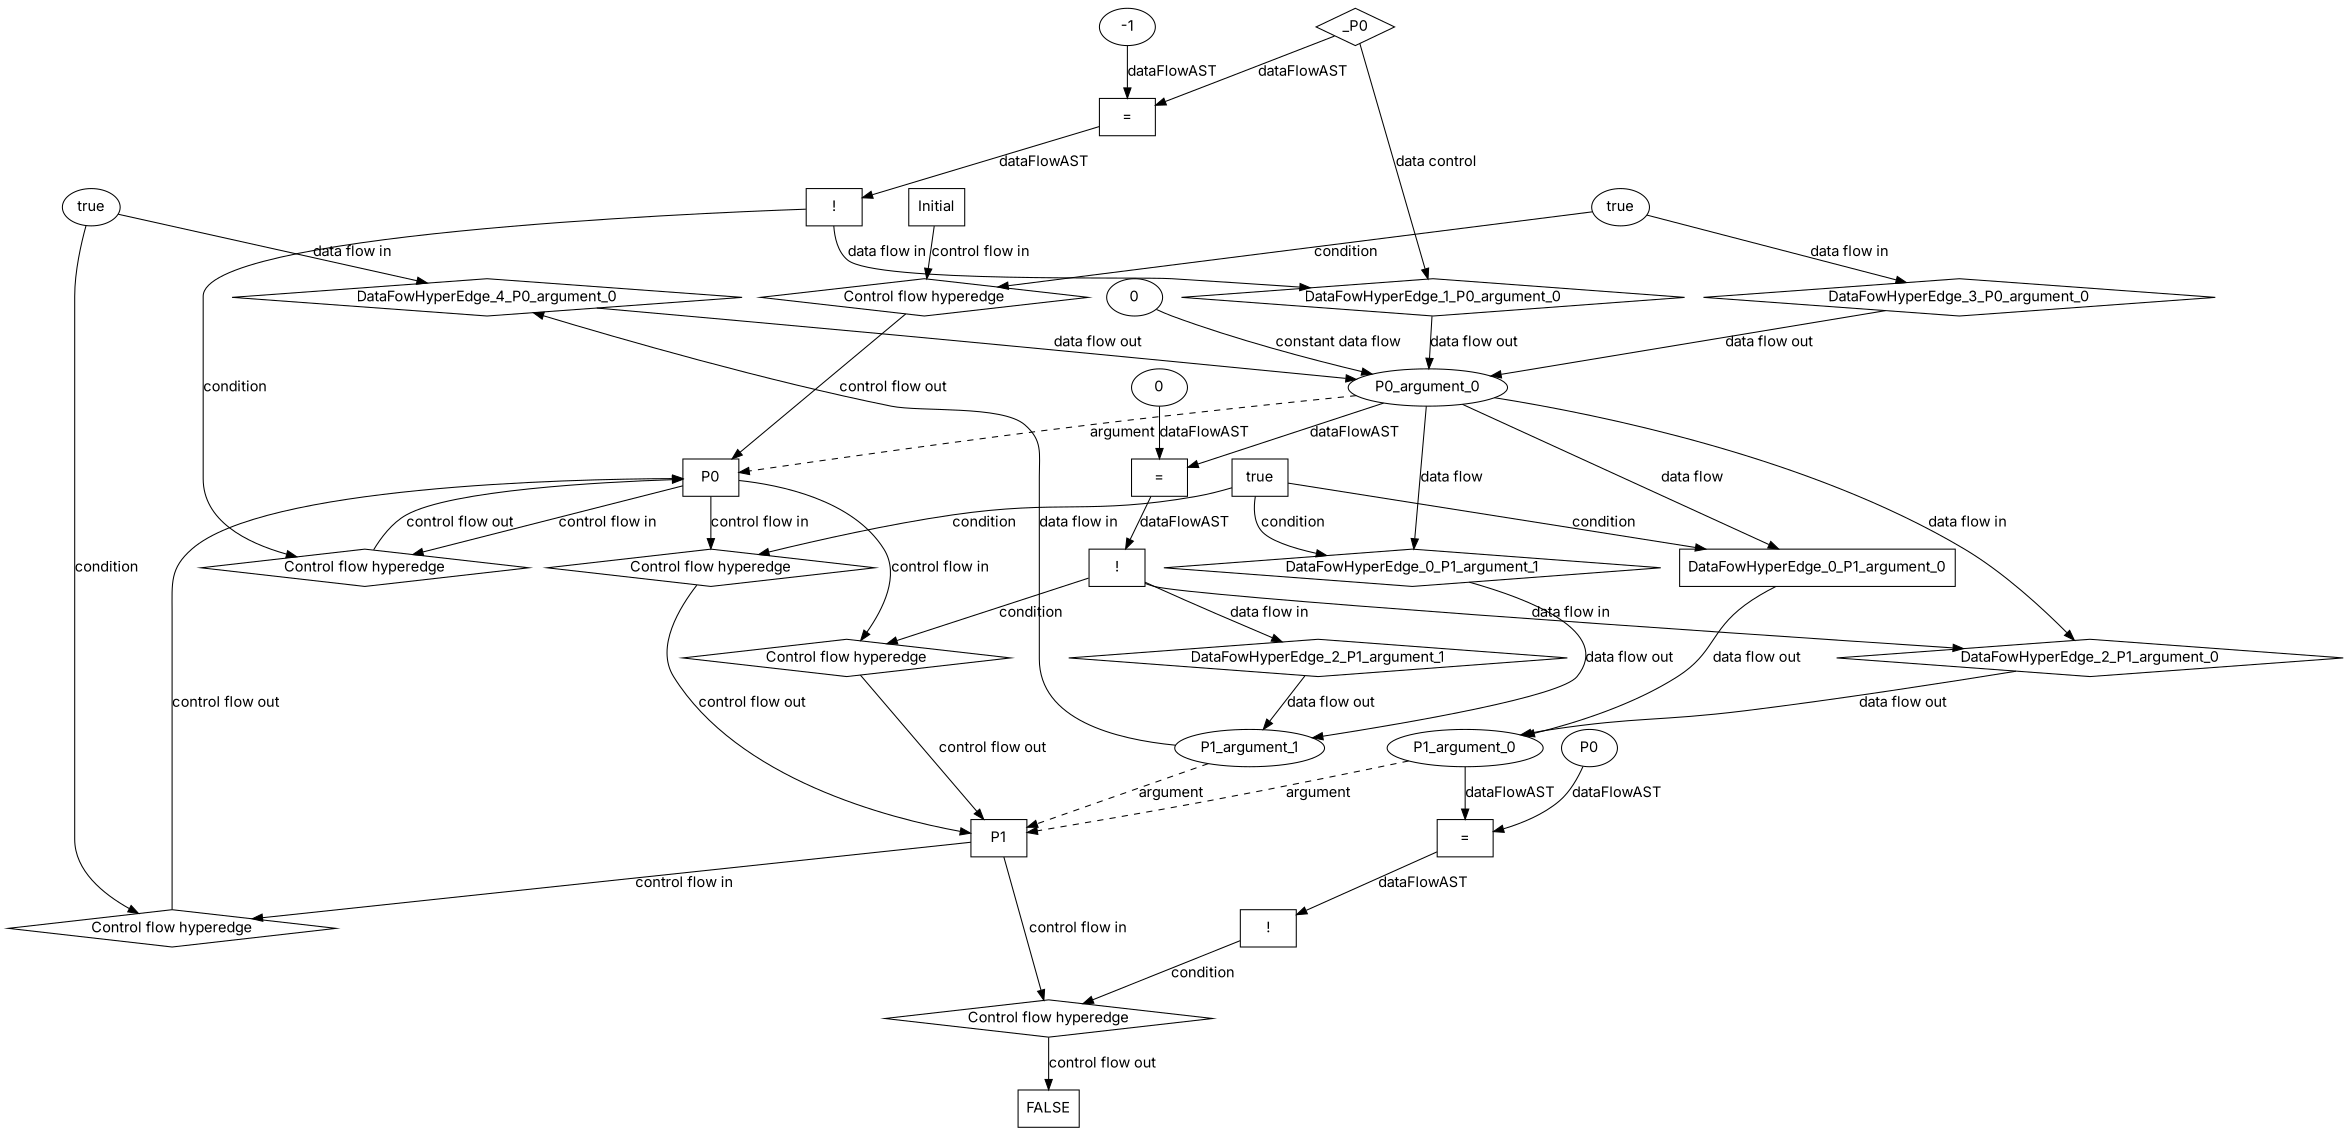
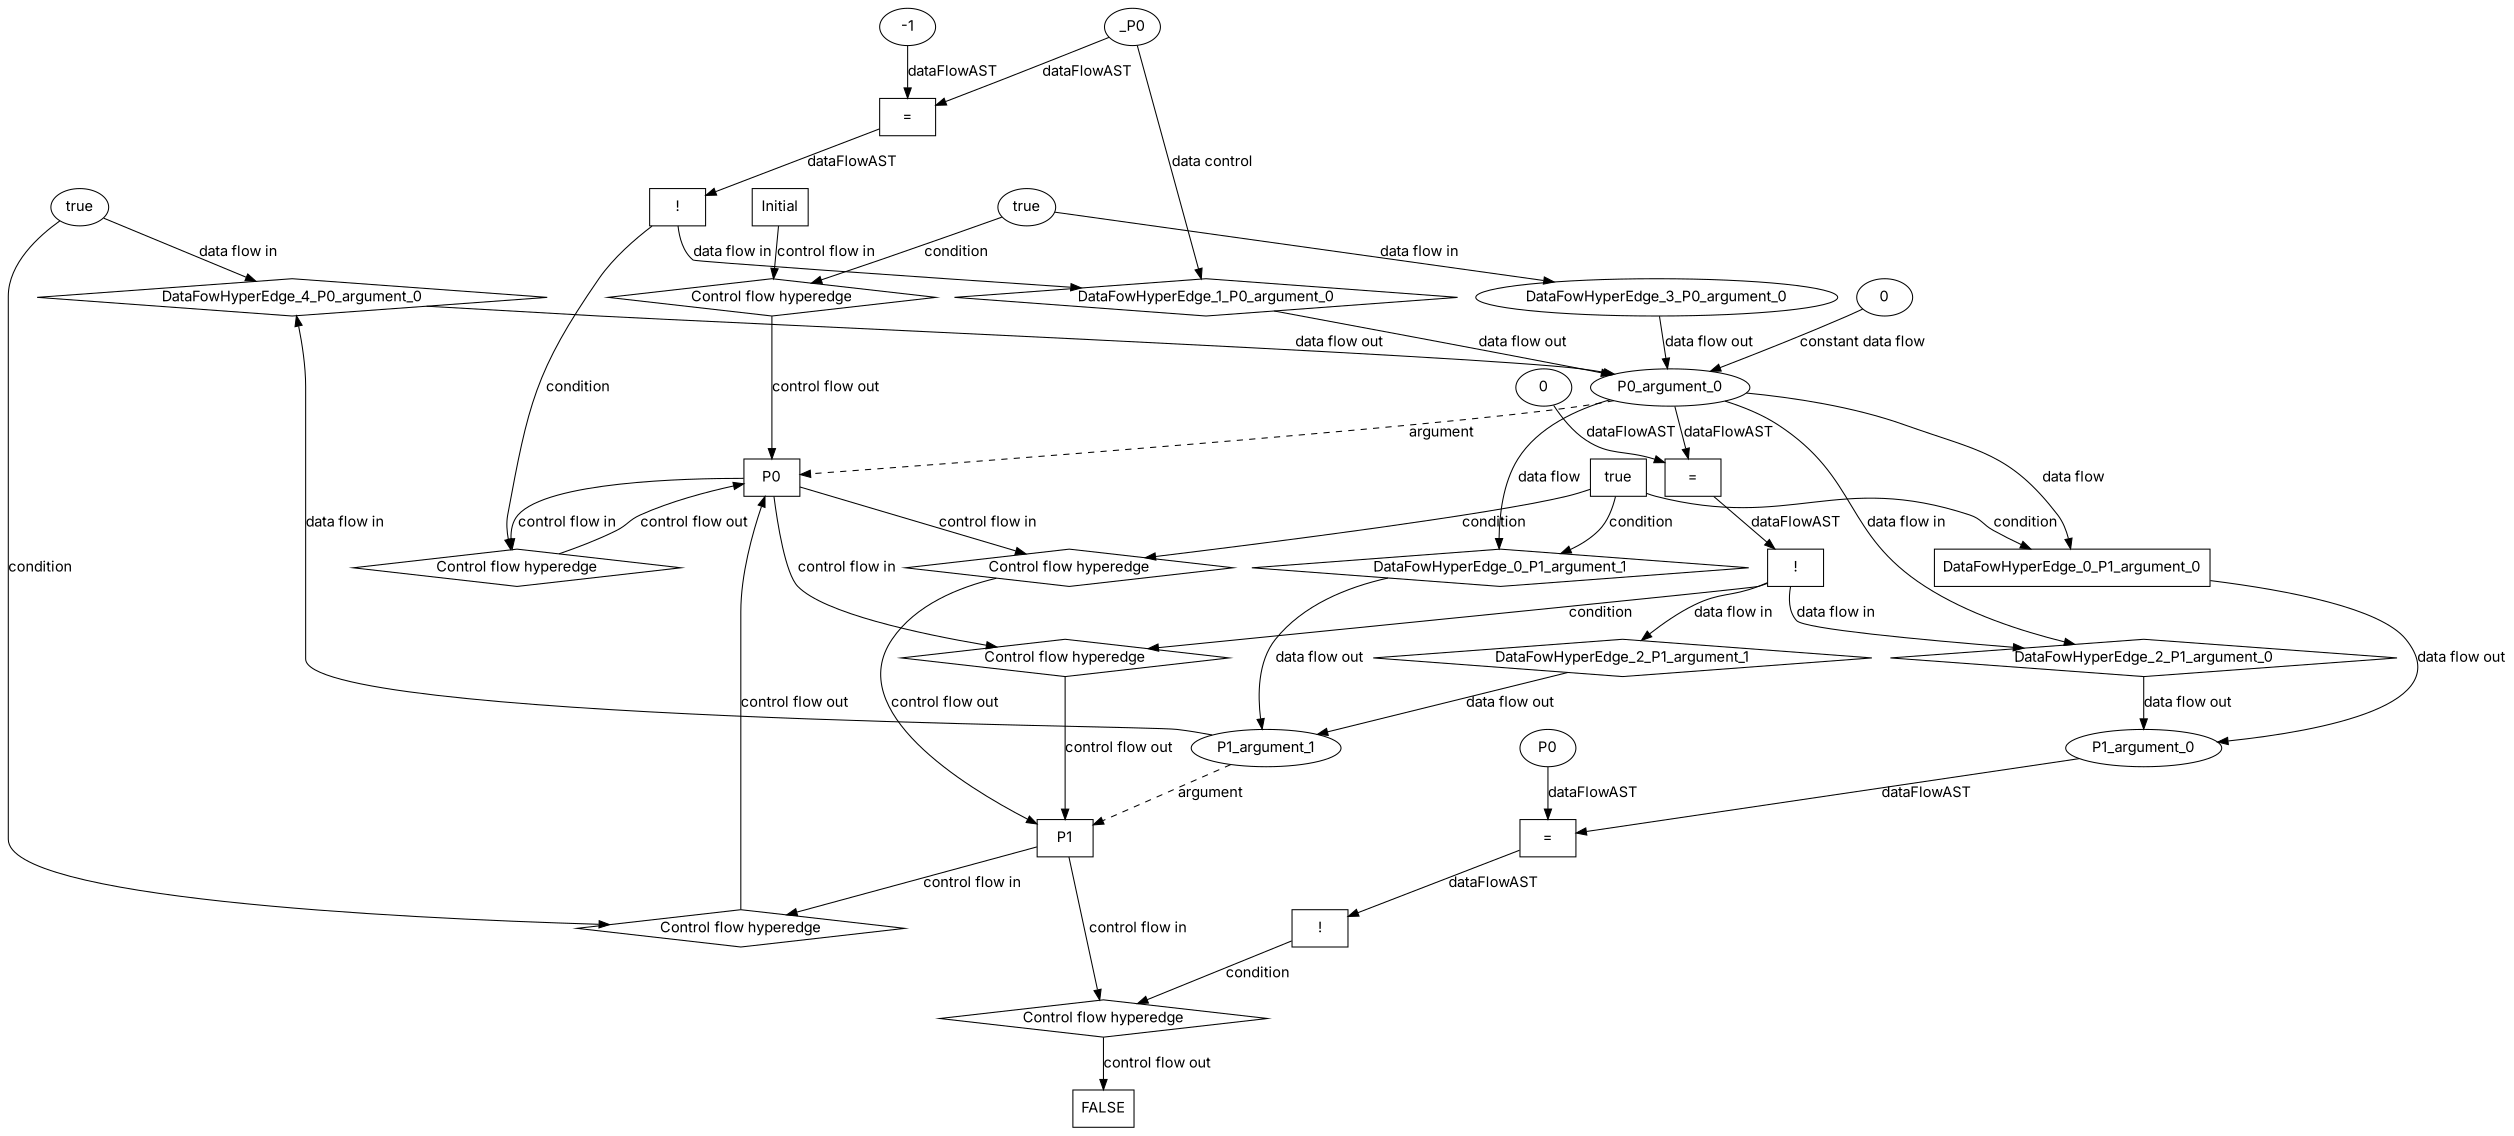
node "_P0": shape diamond -> ellipse
node "DataFowHyperEdge_3_P0_argument_0": shape diamond -> ellipse
edge "P1_argument_0" -> "P1": removed, label "argument"
